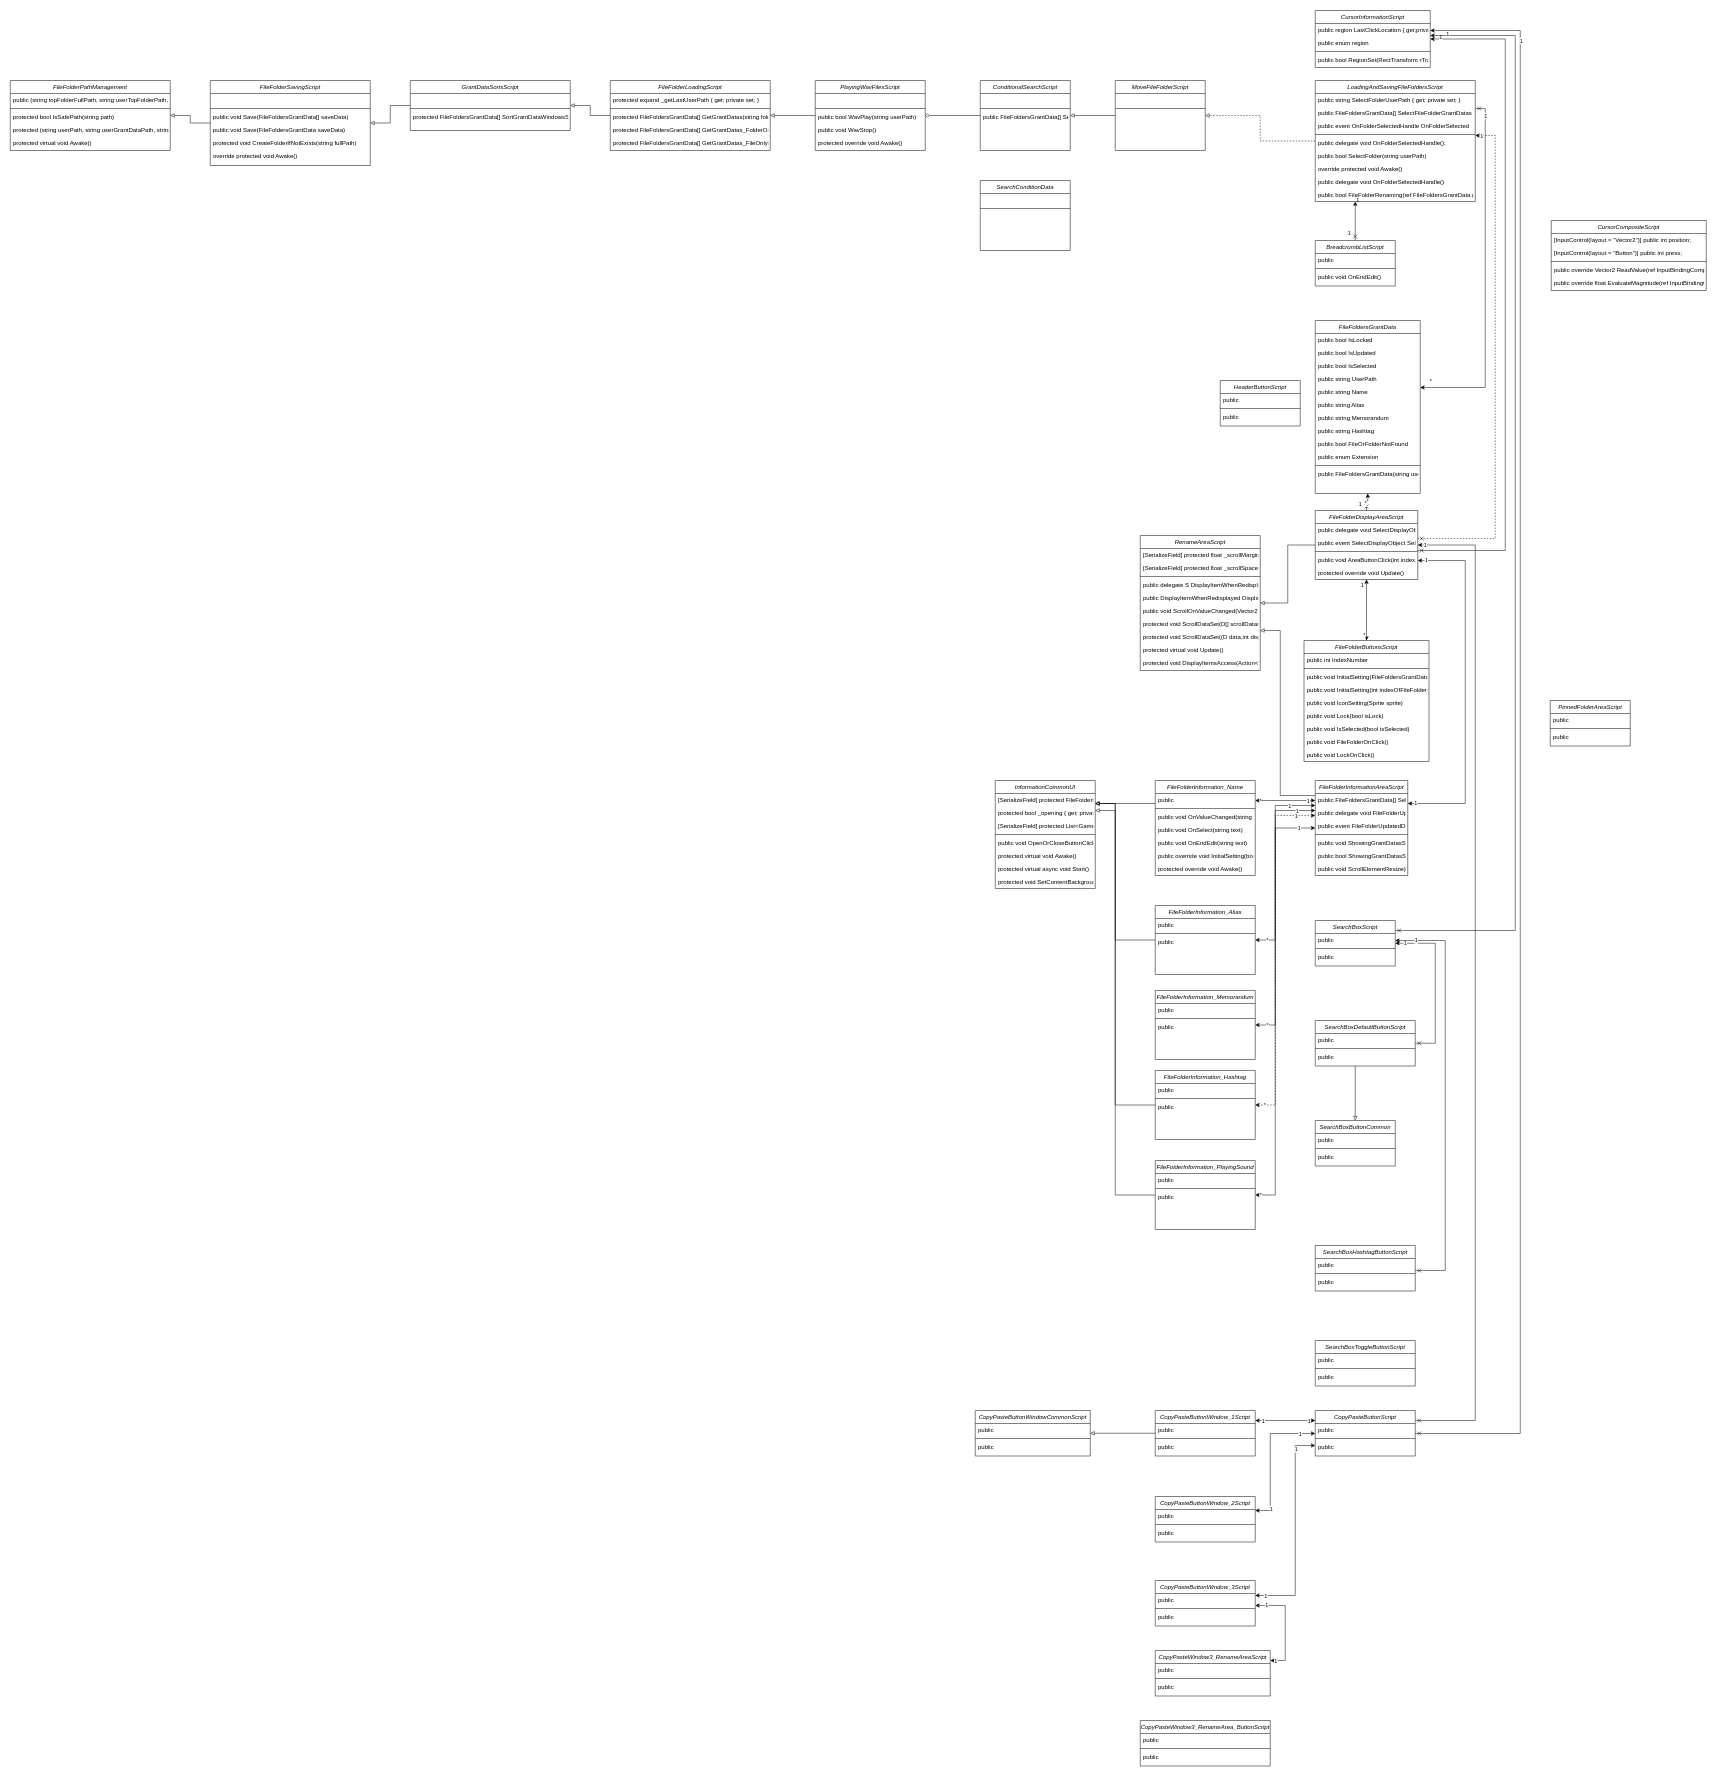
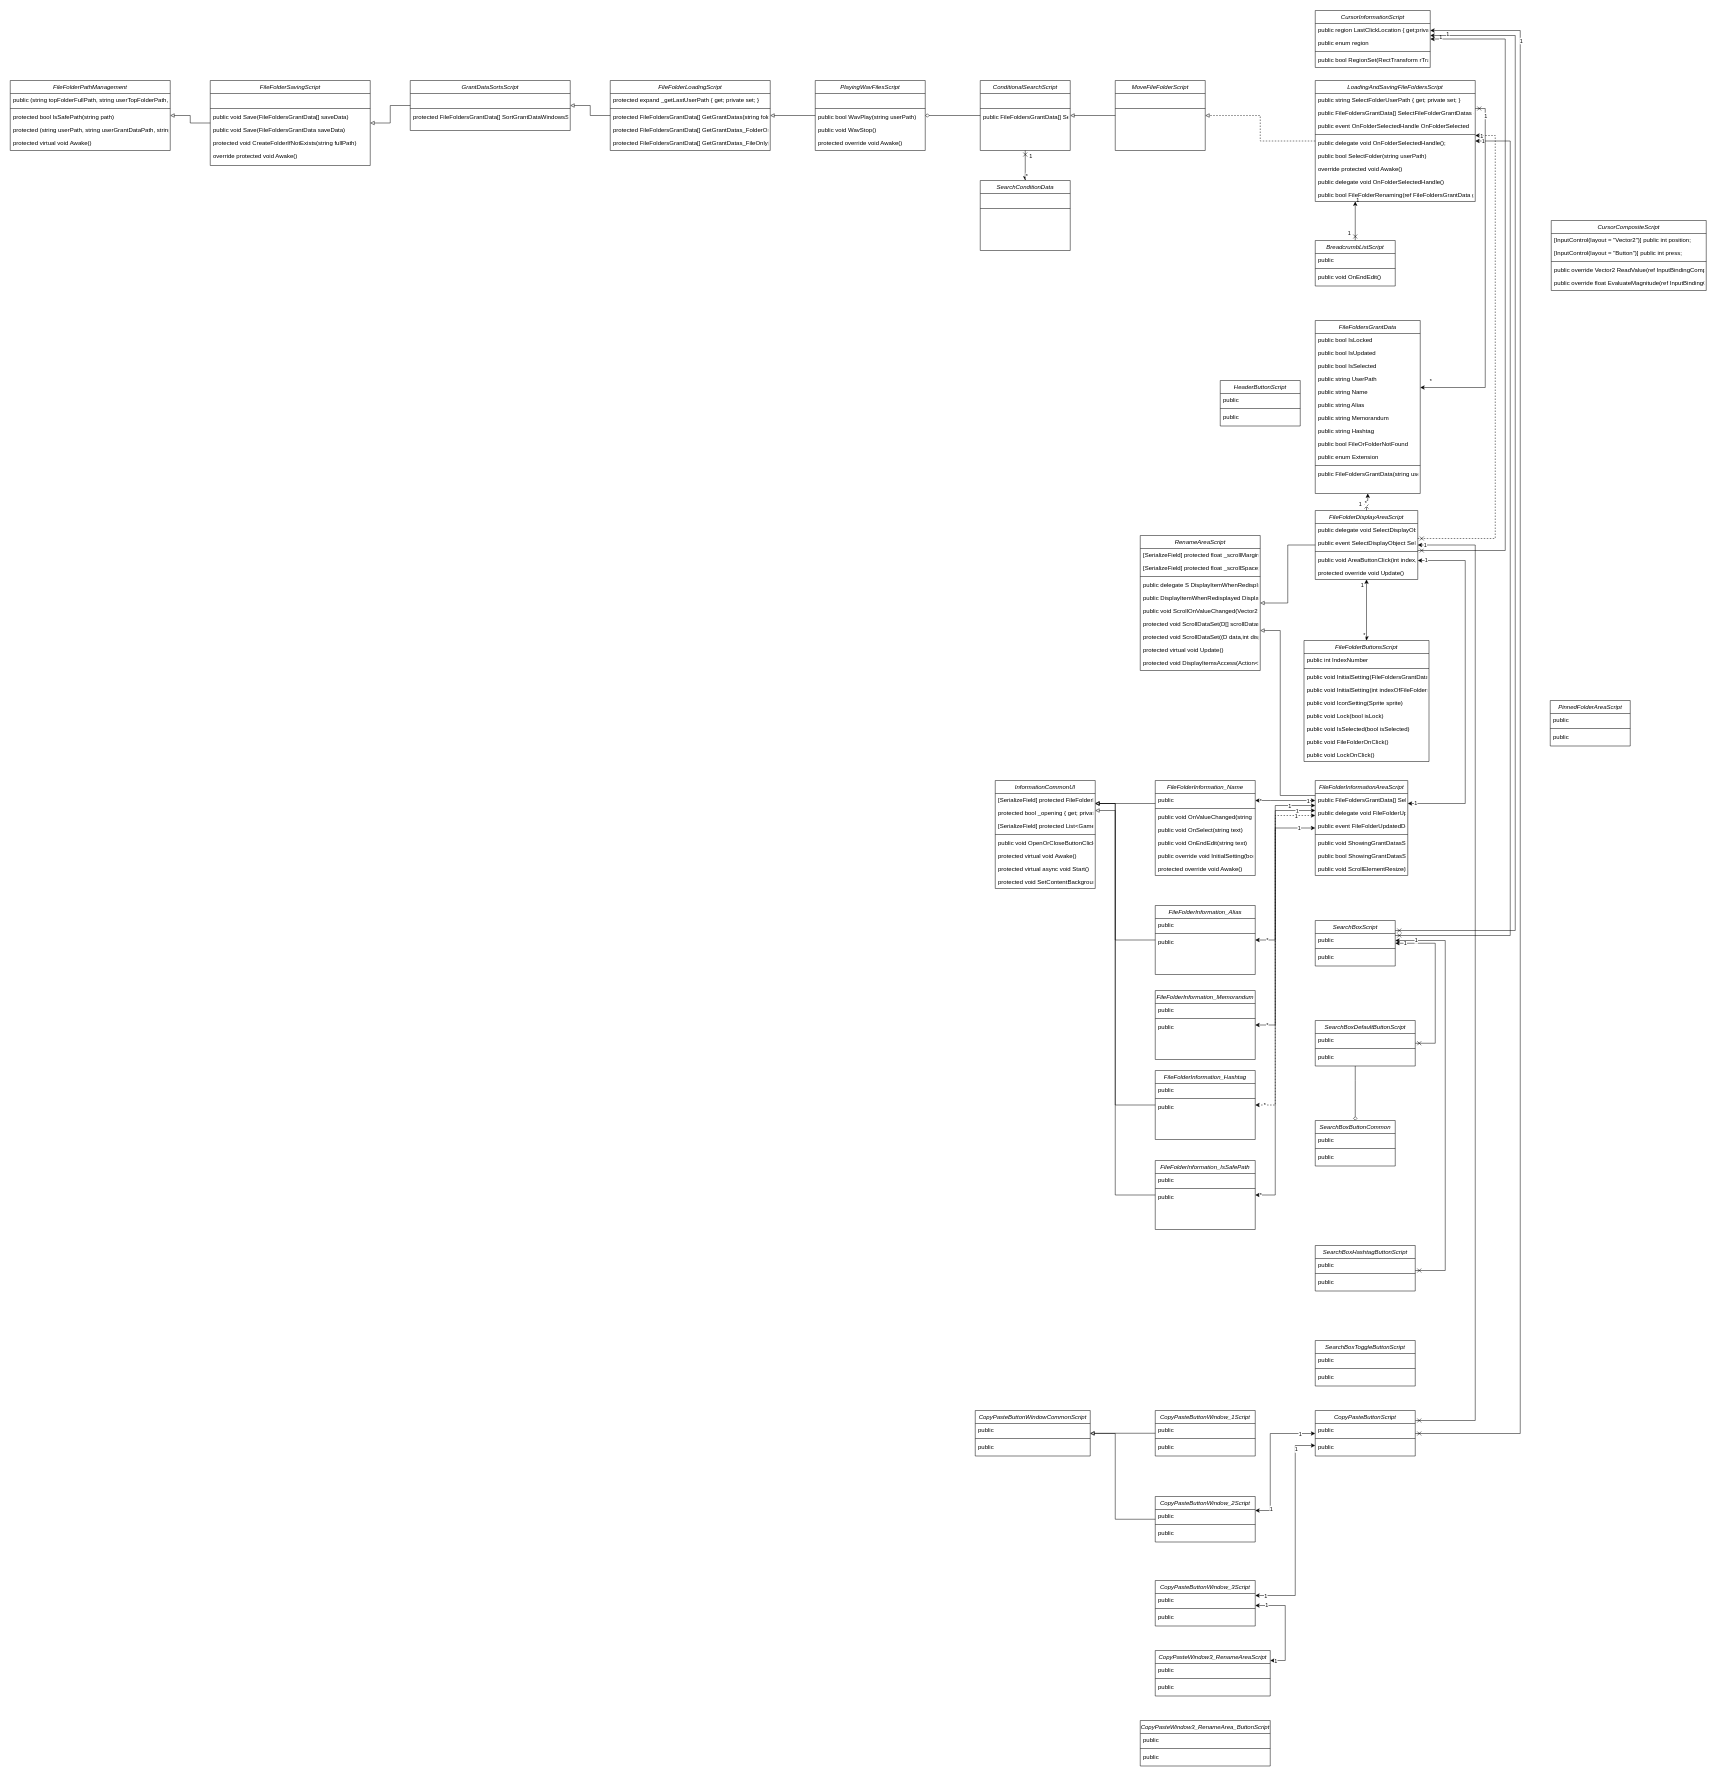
edge "ConditionalSearchScript" -- "SearchConditionData": added, labels "1", "*"
edge "LoadingAndSavingFileFoldersScript" -- "SearchBoxScript": added, label "1"
edge "SearchBoxDefaultButtonScript" -> "SearchBoxButtonCommon": arrowhead block -> diamond
node "FileFolderInformation_PlayingSound": label "FileFolderInformation_PlayingSound" -> "FileFolderInformation_IsSafePath"
edge "CopyPasteButtonWindow_1Script" -- "CopyPasteButtonScript": removed, labels "1", "1"
edge "CopyPasteButtonWindow_2Script" -> "CopyPasteButtonWindowCommonScript": added
